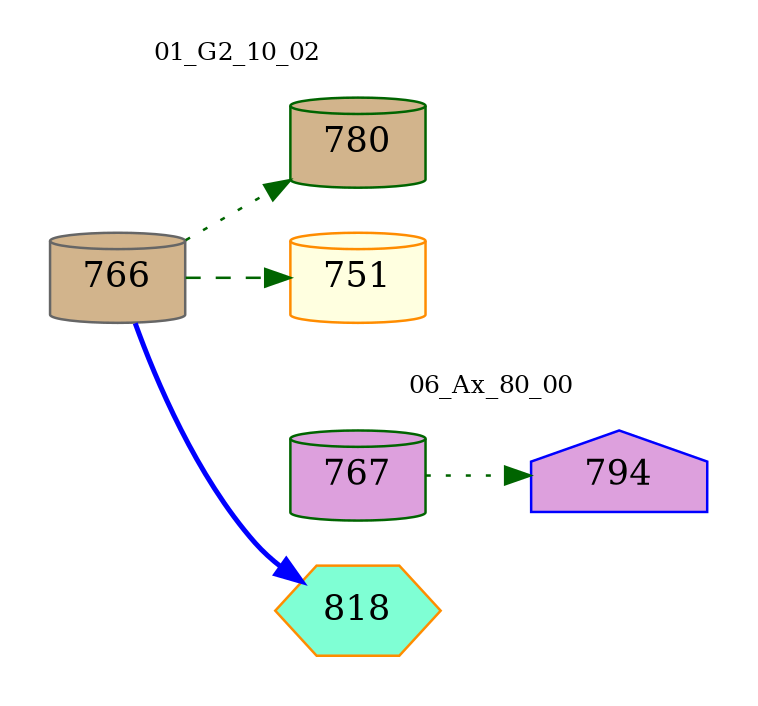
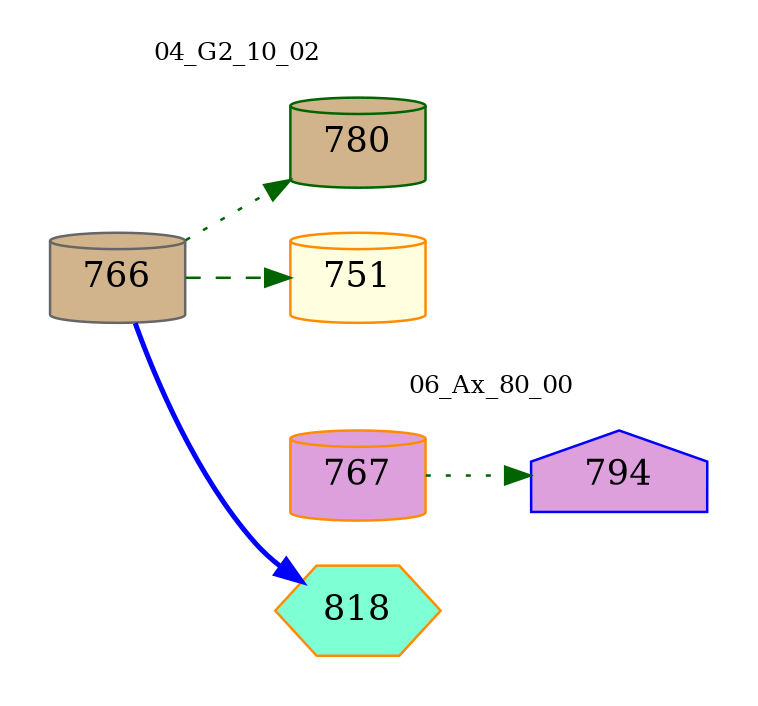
cluster "01_G2_10_02": label "01_G2_10_02" -> "04_G2_10_02"
node "767": color darkgreen -> darkorange
